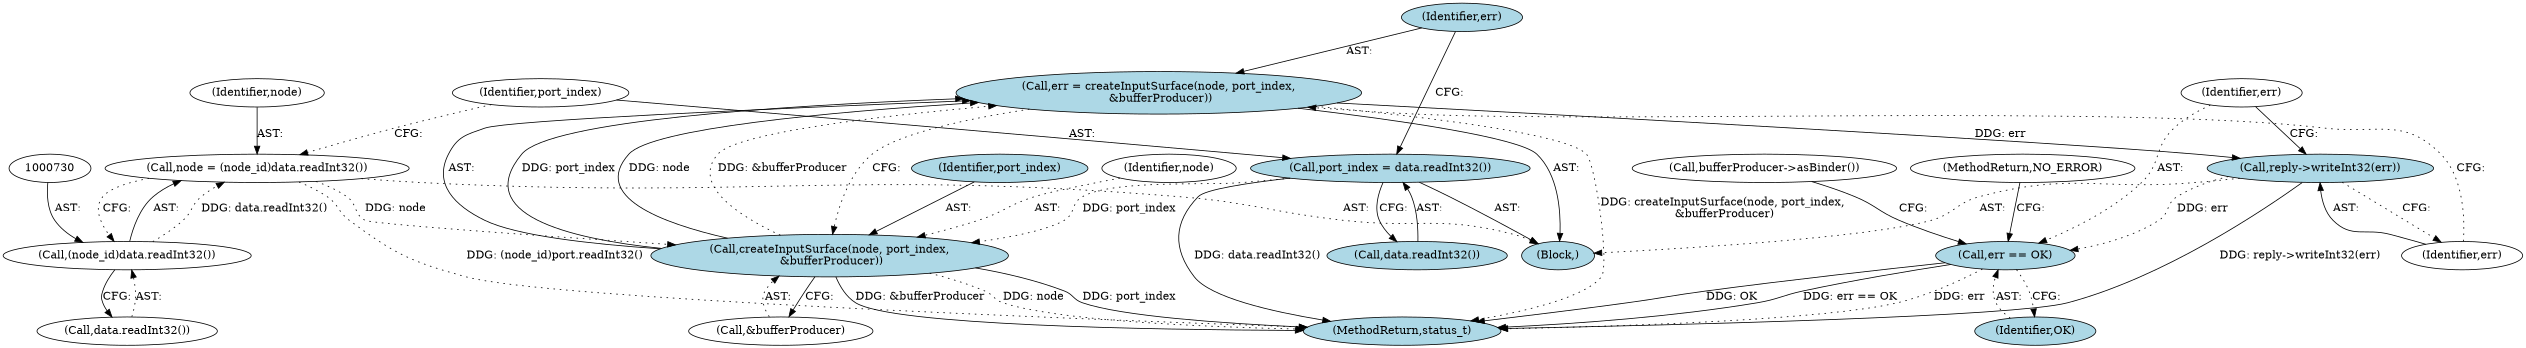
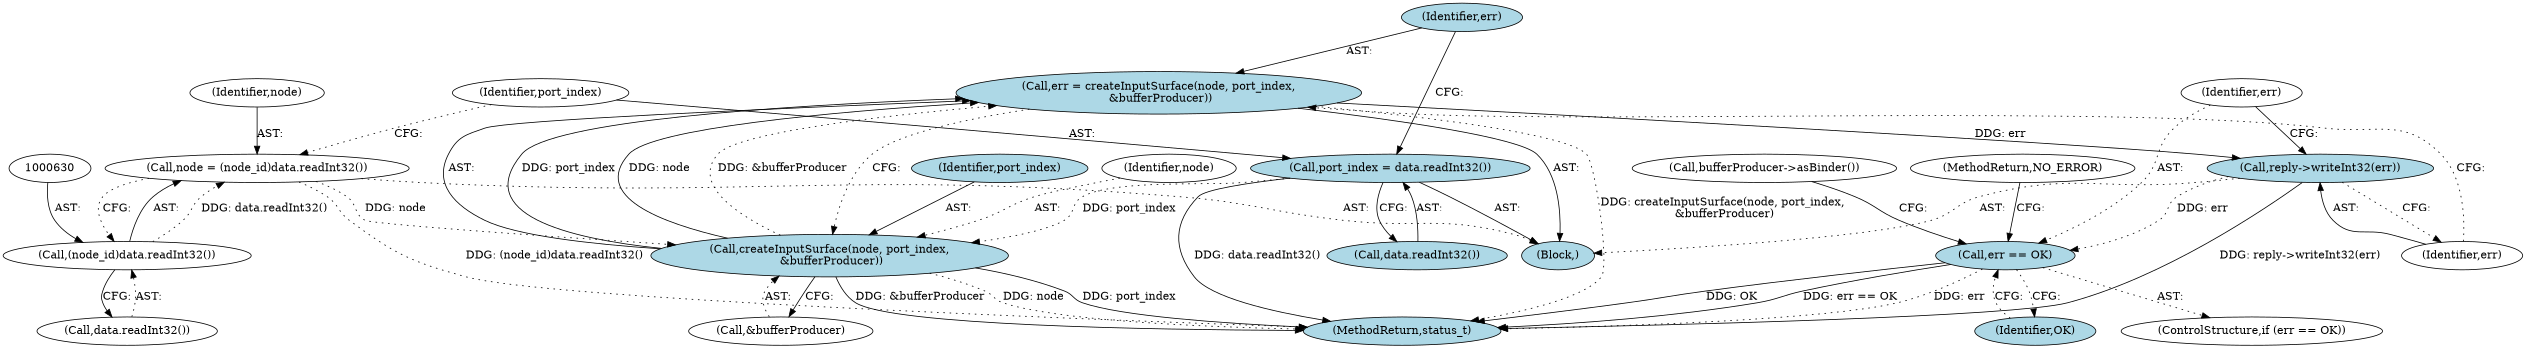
node "1000730": label "1000730" -> "1000630"
edge "(Call,node = (node_id)data.readInt32())" -> "(MethodReturn,status_t)": label "DDG: (node_id)port.readInt32()" -> "DDG: (node_id)data.readInt32()"
edge "(Identifier,OK)" -> "(Call,err == OK)": label "AST: " -> "CFG: "
node "(ControlStructure,if (err == OK))": added
